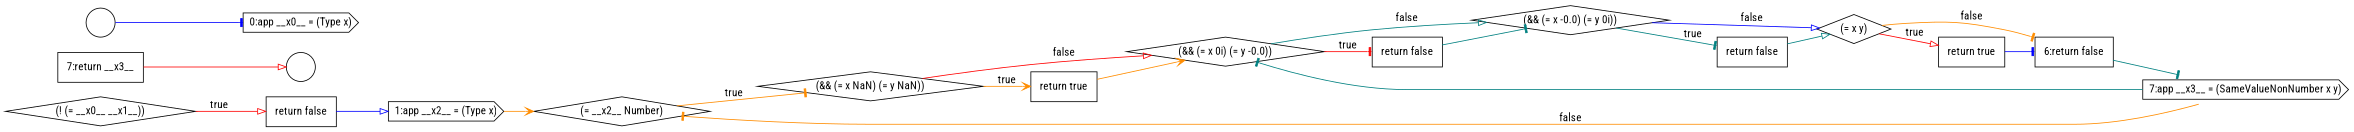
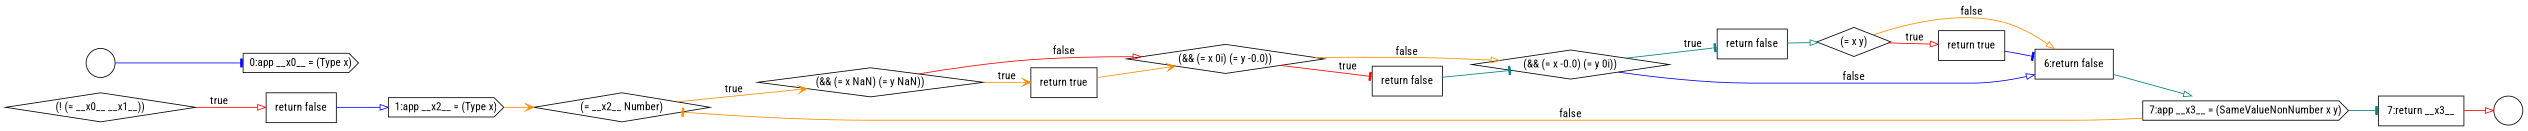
edge "(= x y)" -> "6:return false": arrowhead tee -> onormal
edge "(&& (= x -0.0) (= y 0i))" -> "(= x y)": now "(&& (= x -0.0) (= y 0i))" -> "6:return false"
edge "(&& (= x 0i) (= y -0.0))" -> "(&& (= x -0.0) (= y 0i))": color teal -> darkorange
edge "6:return false" -> "7:app __x3__ = (SameValueNonNumber x y)": arrowhead tee -> onormal
edge "7:app __x3__ = (SameValueNonNumber x y)" -> "(&& (= x 0i) (= y -0.0))": now "7:app __x3__ = (SameValueNonNumber x y)" -> "7:return __x3__"
edge "(= __x2__ Number)" -> "(&& (= x NaN) (= y NaN))": arrowhead tee -> vee
